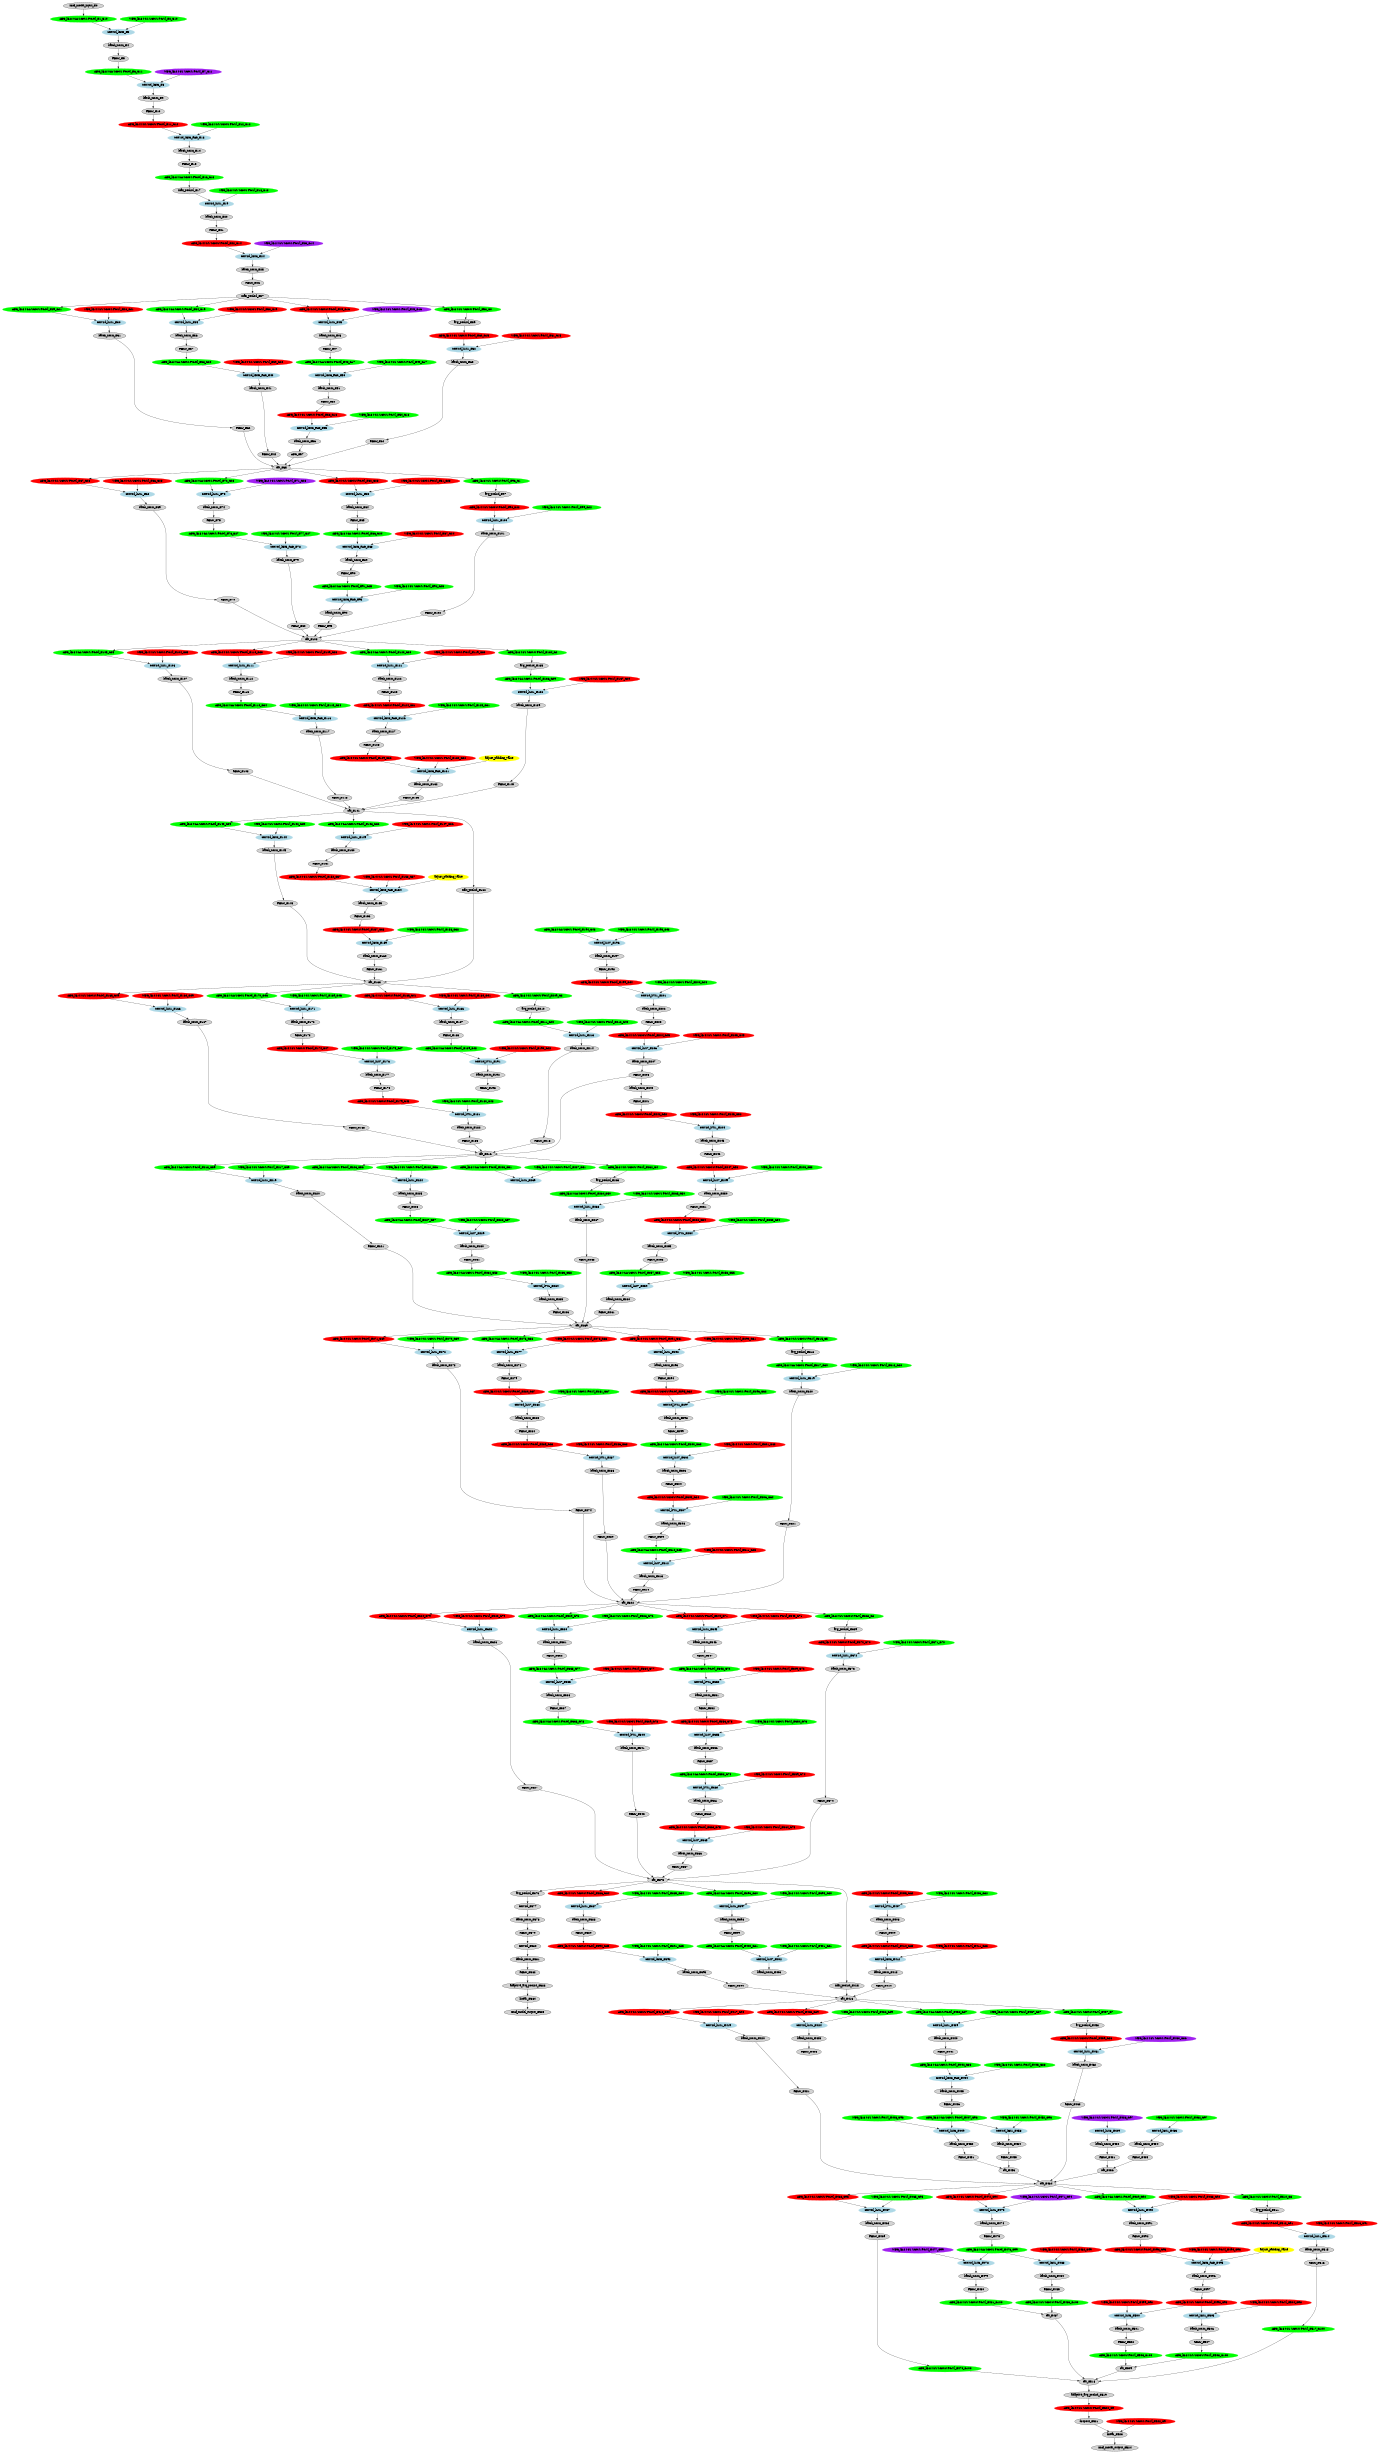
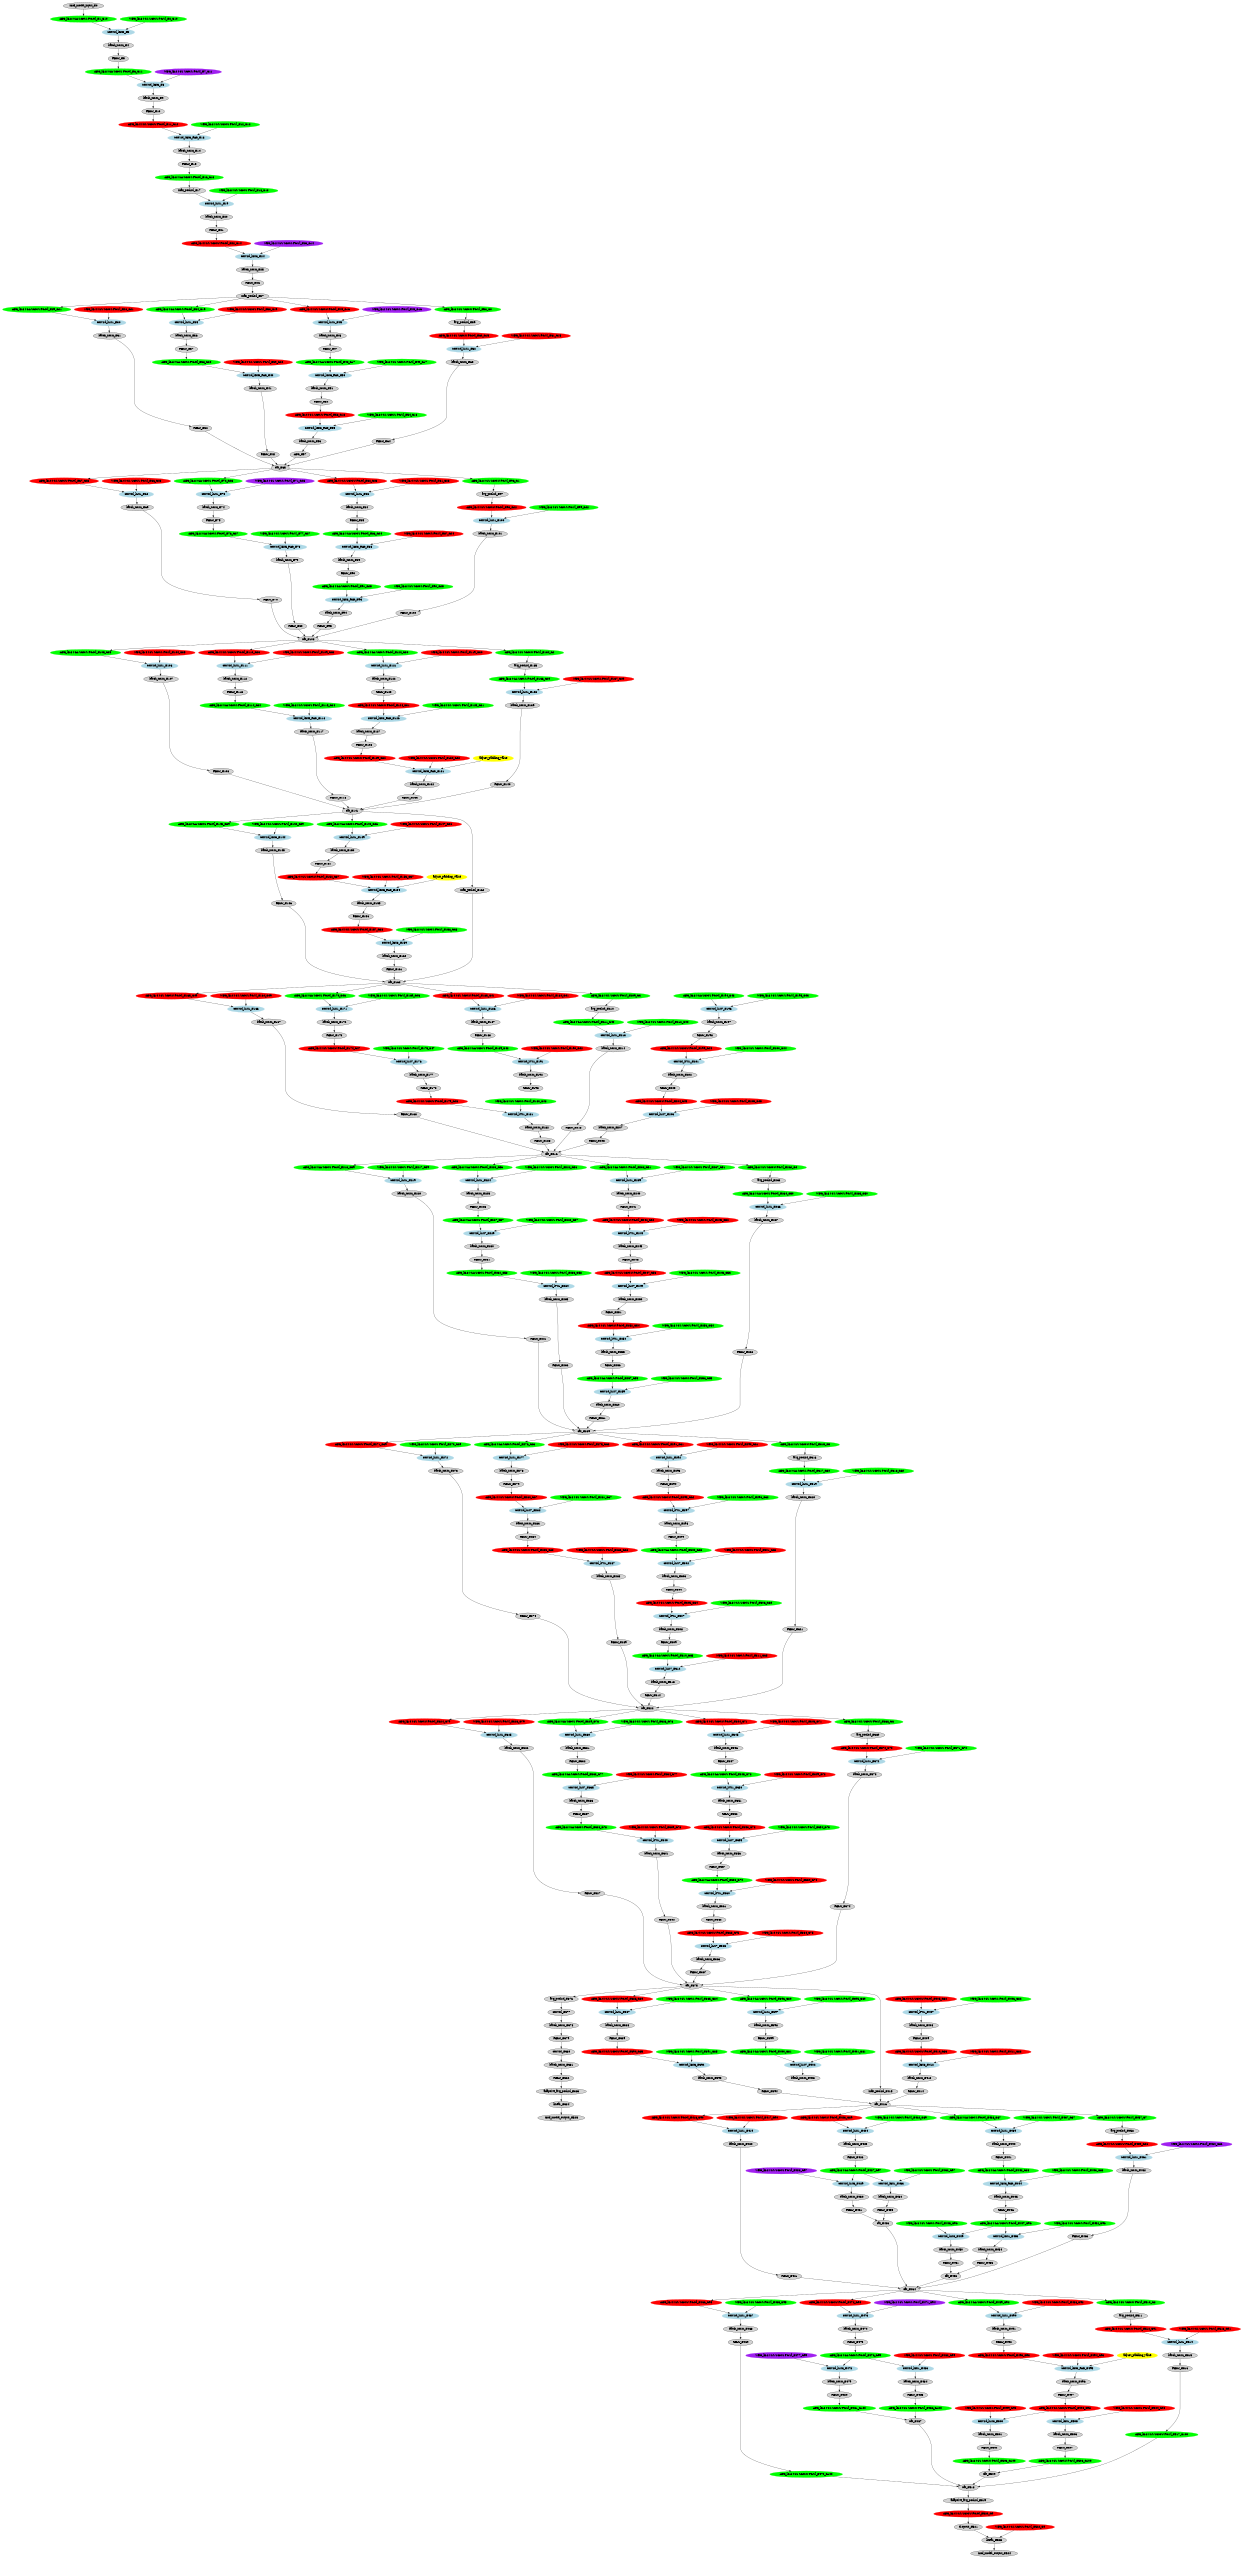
edge "RELU_#208" -> "batch_norm_#240": now "conv2d_k1x1_#239" -> "batch_norm_#240"
node "AFQ_[B:8 M:A SGN:S PC:N]_#427_G97": added
